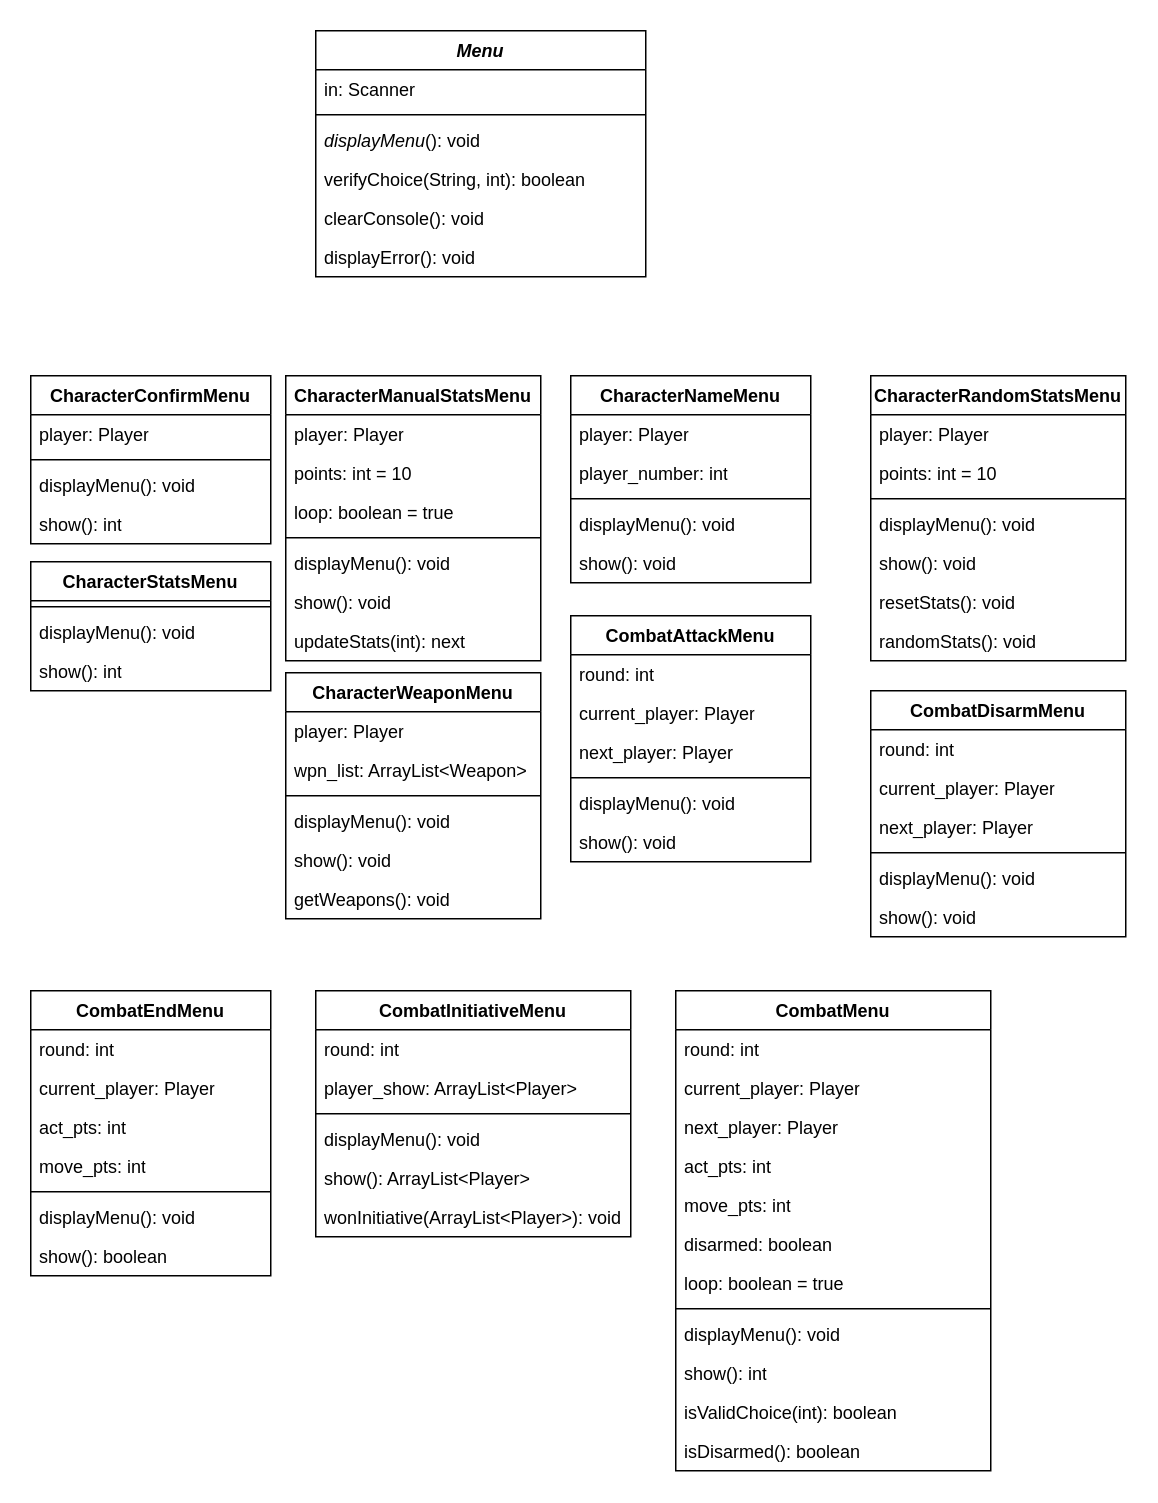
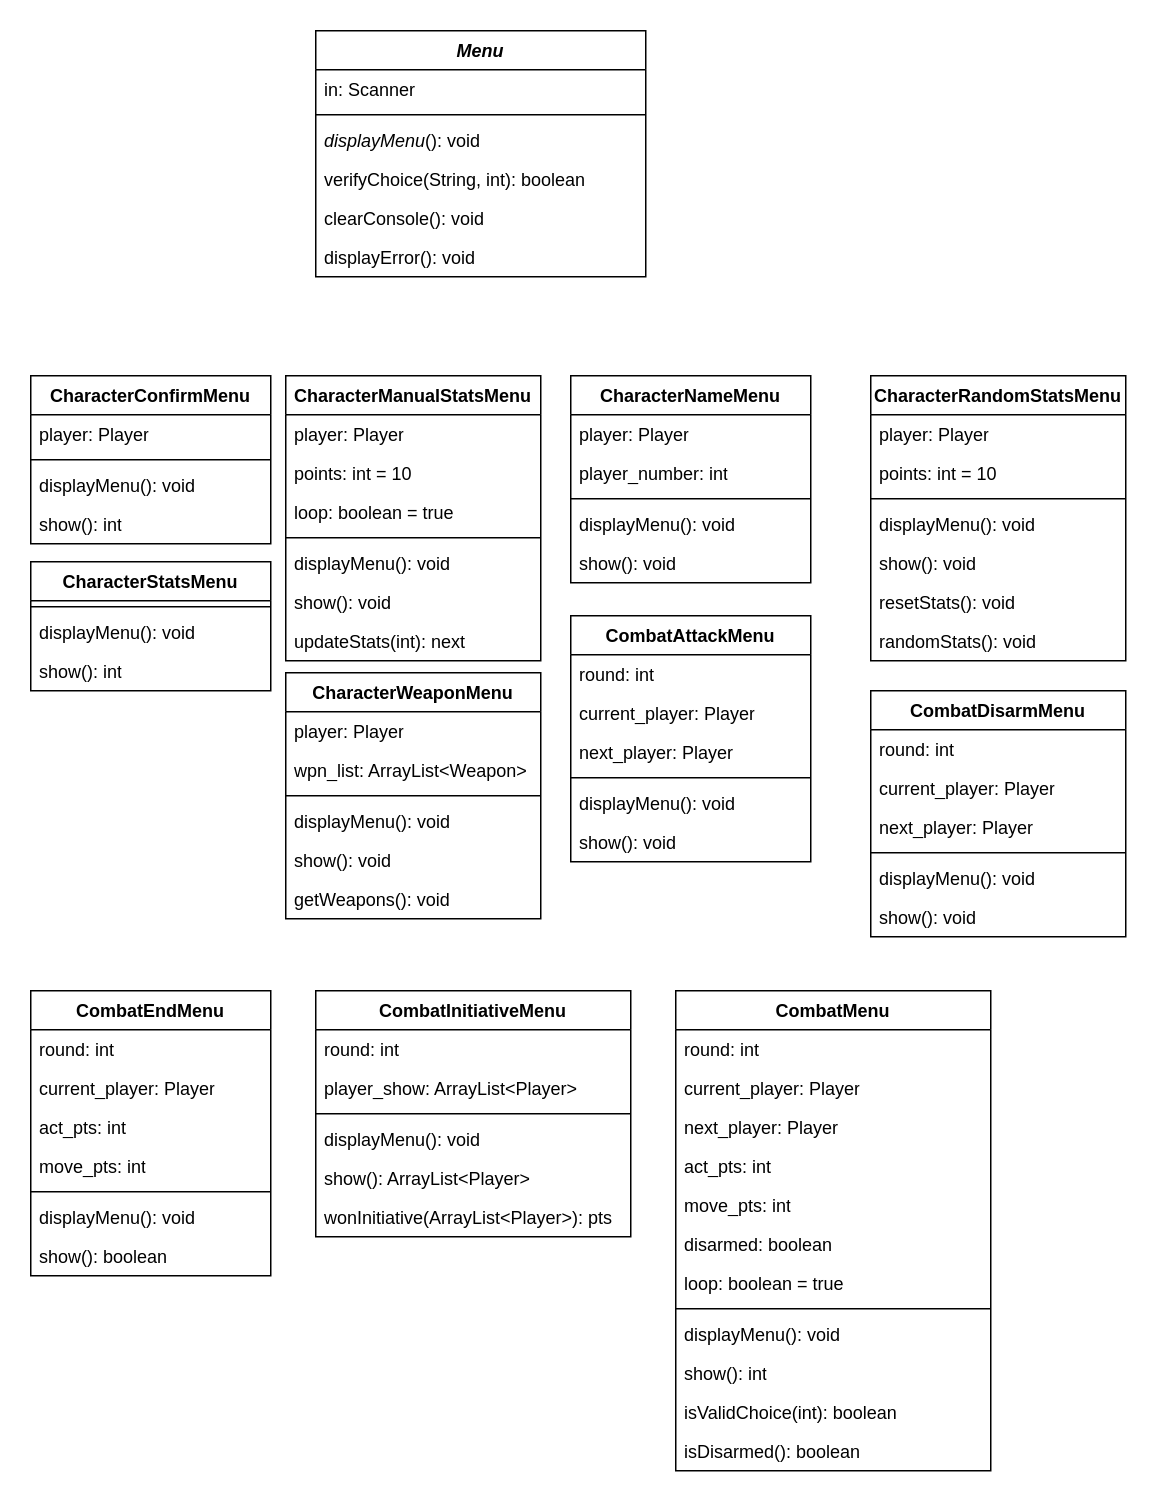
node "wonInitiative(ArrayList<Player>): void": label "wonInitiative(ArrayList<Player>): void" -> "wonInitiative(ArrayList<Player>): pts"
